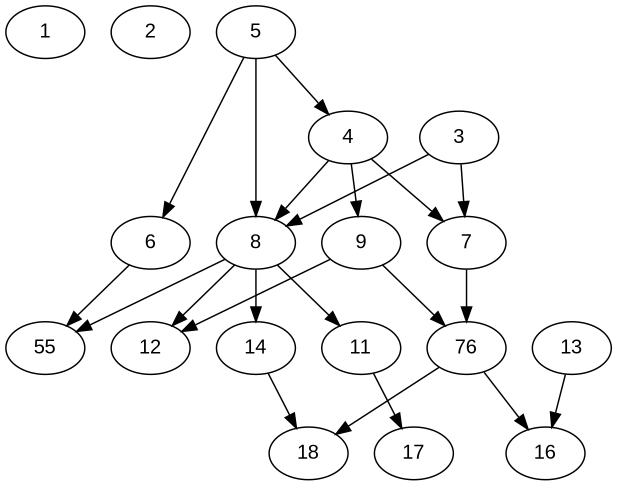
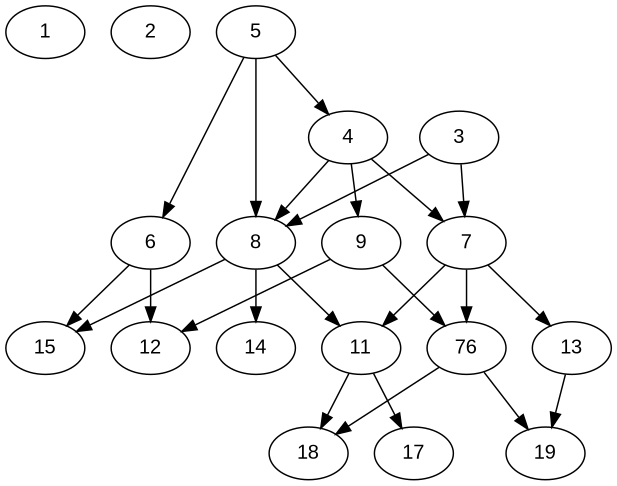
edge "7" -> "11": added
edge "8" -> "12": now "6" -> "12"
edge "7" -> "13": added
node "55": label "55" -> "15"
edge "14" -> "18": now "11" -> "18"
node "16": label "16" -> "19"
